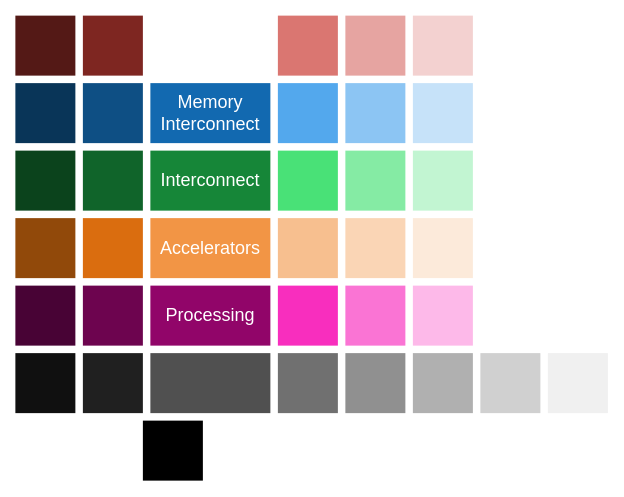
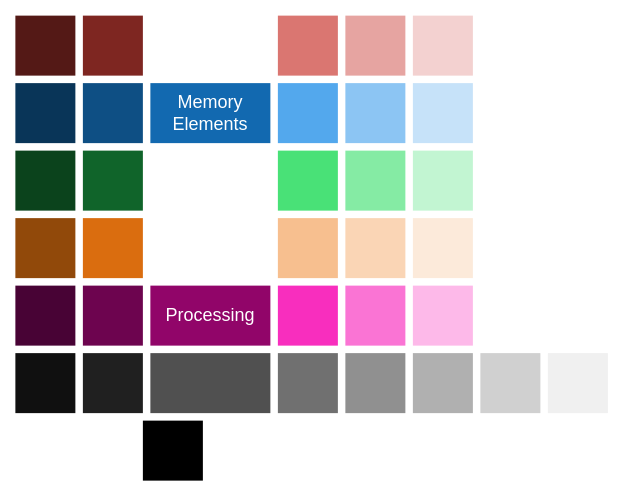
node "Memory Interconnect": label "Memory Interconnect" -> "Memory Elements"
node "Interconnect": removed
node "Accelerators": removed
